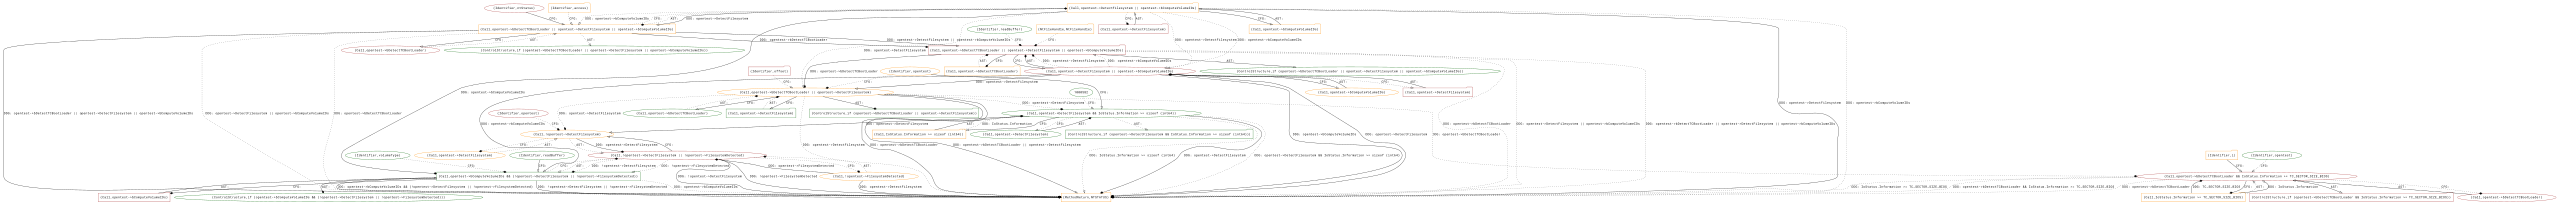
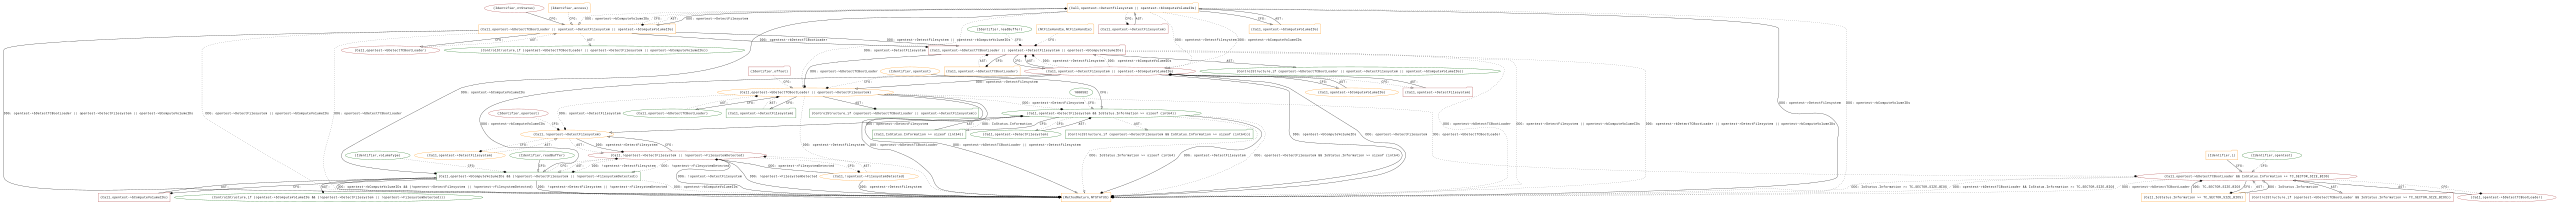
node "(Call,IoStatus.Information >= sizeof (int64))": color darkorange -> darkgreen
